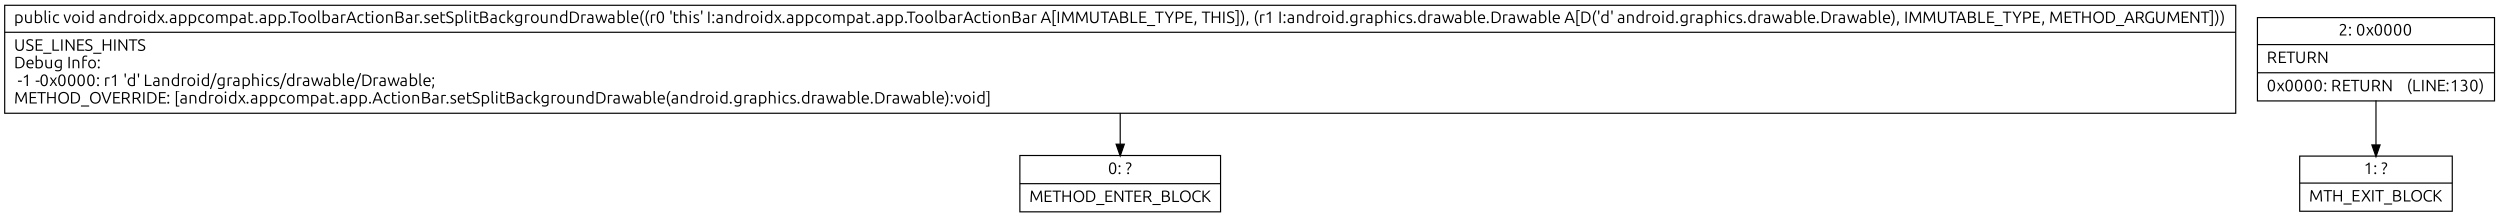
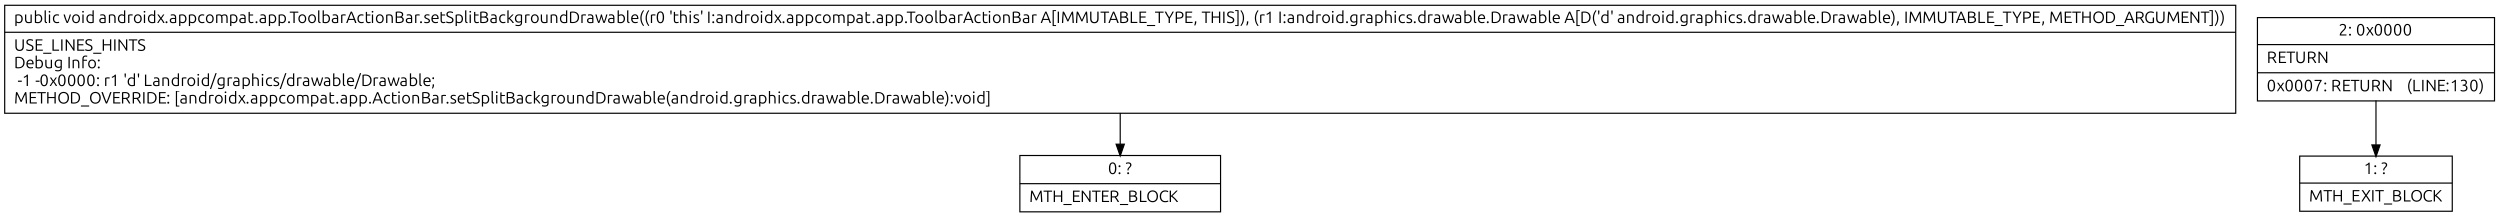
node "2: 0x0000": text "0x0000: RETURN    (LINE:130)" -> "0x0007: RETURN    (LINE:130)"
node "0: ?": text "METHOD_ENTER_BLOCK" -> "MTH_ENTER_BLOCK"
